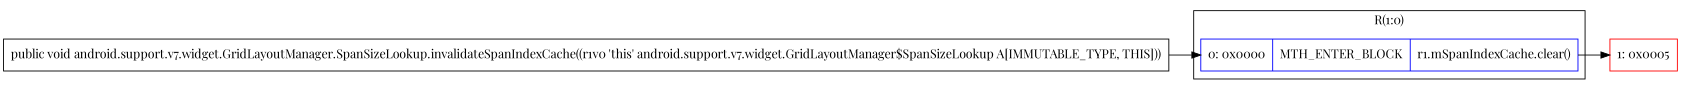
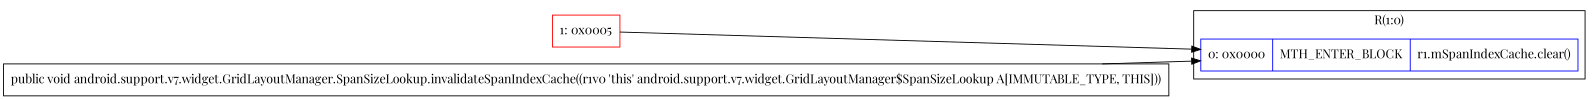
edge "0: 0x0000" -> "1: 0x0005": reversed
